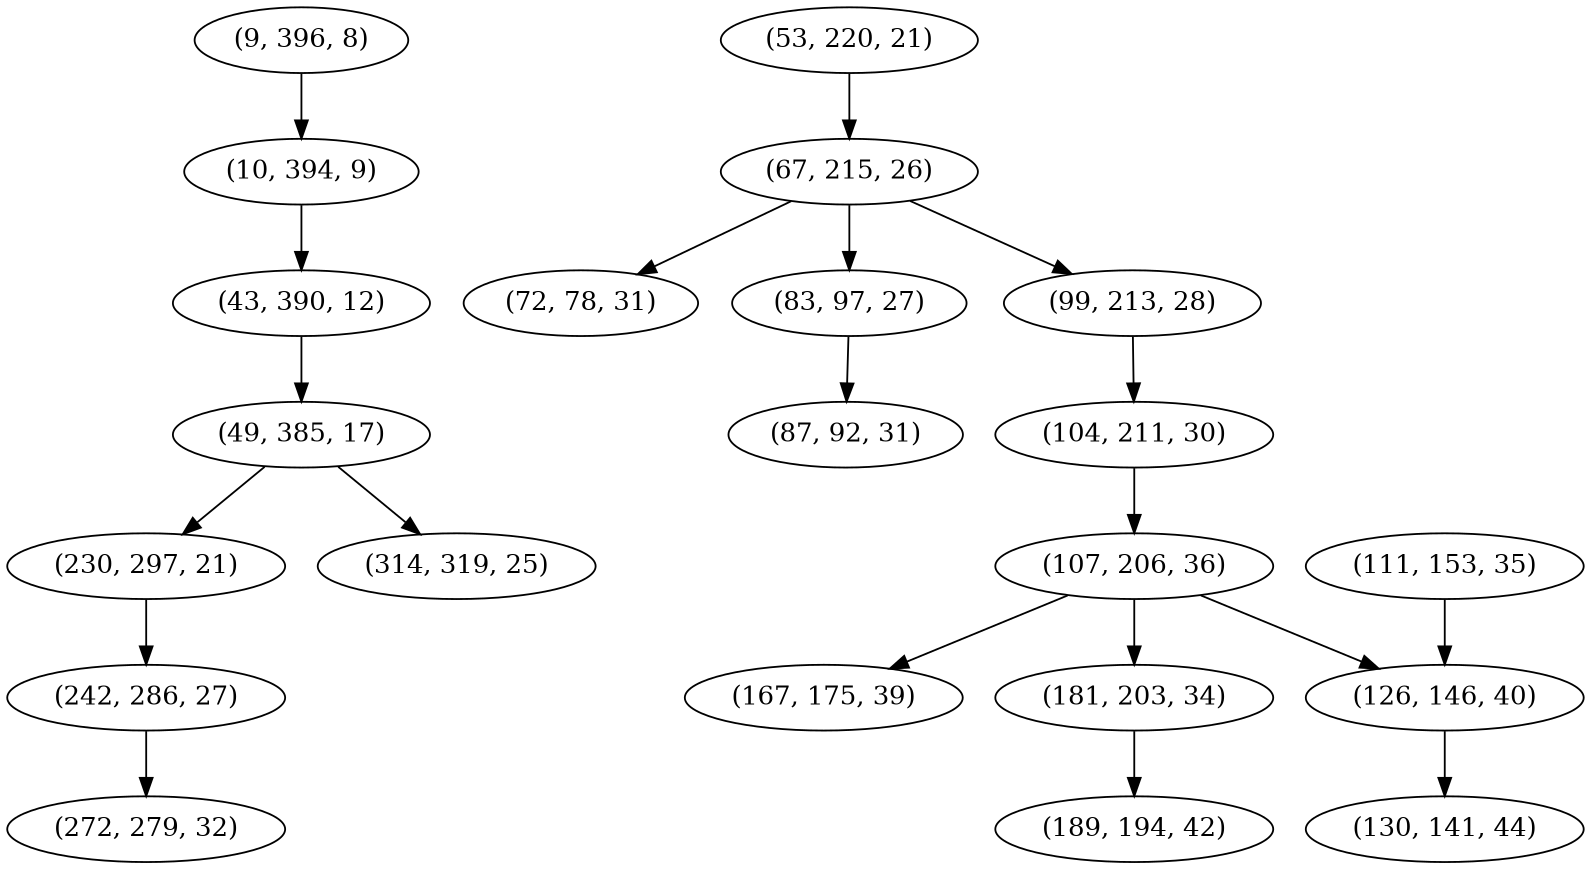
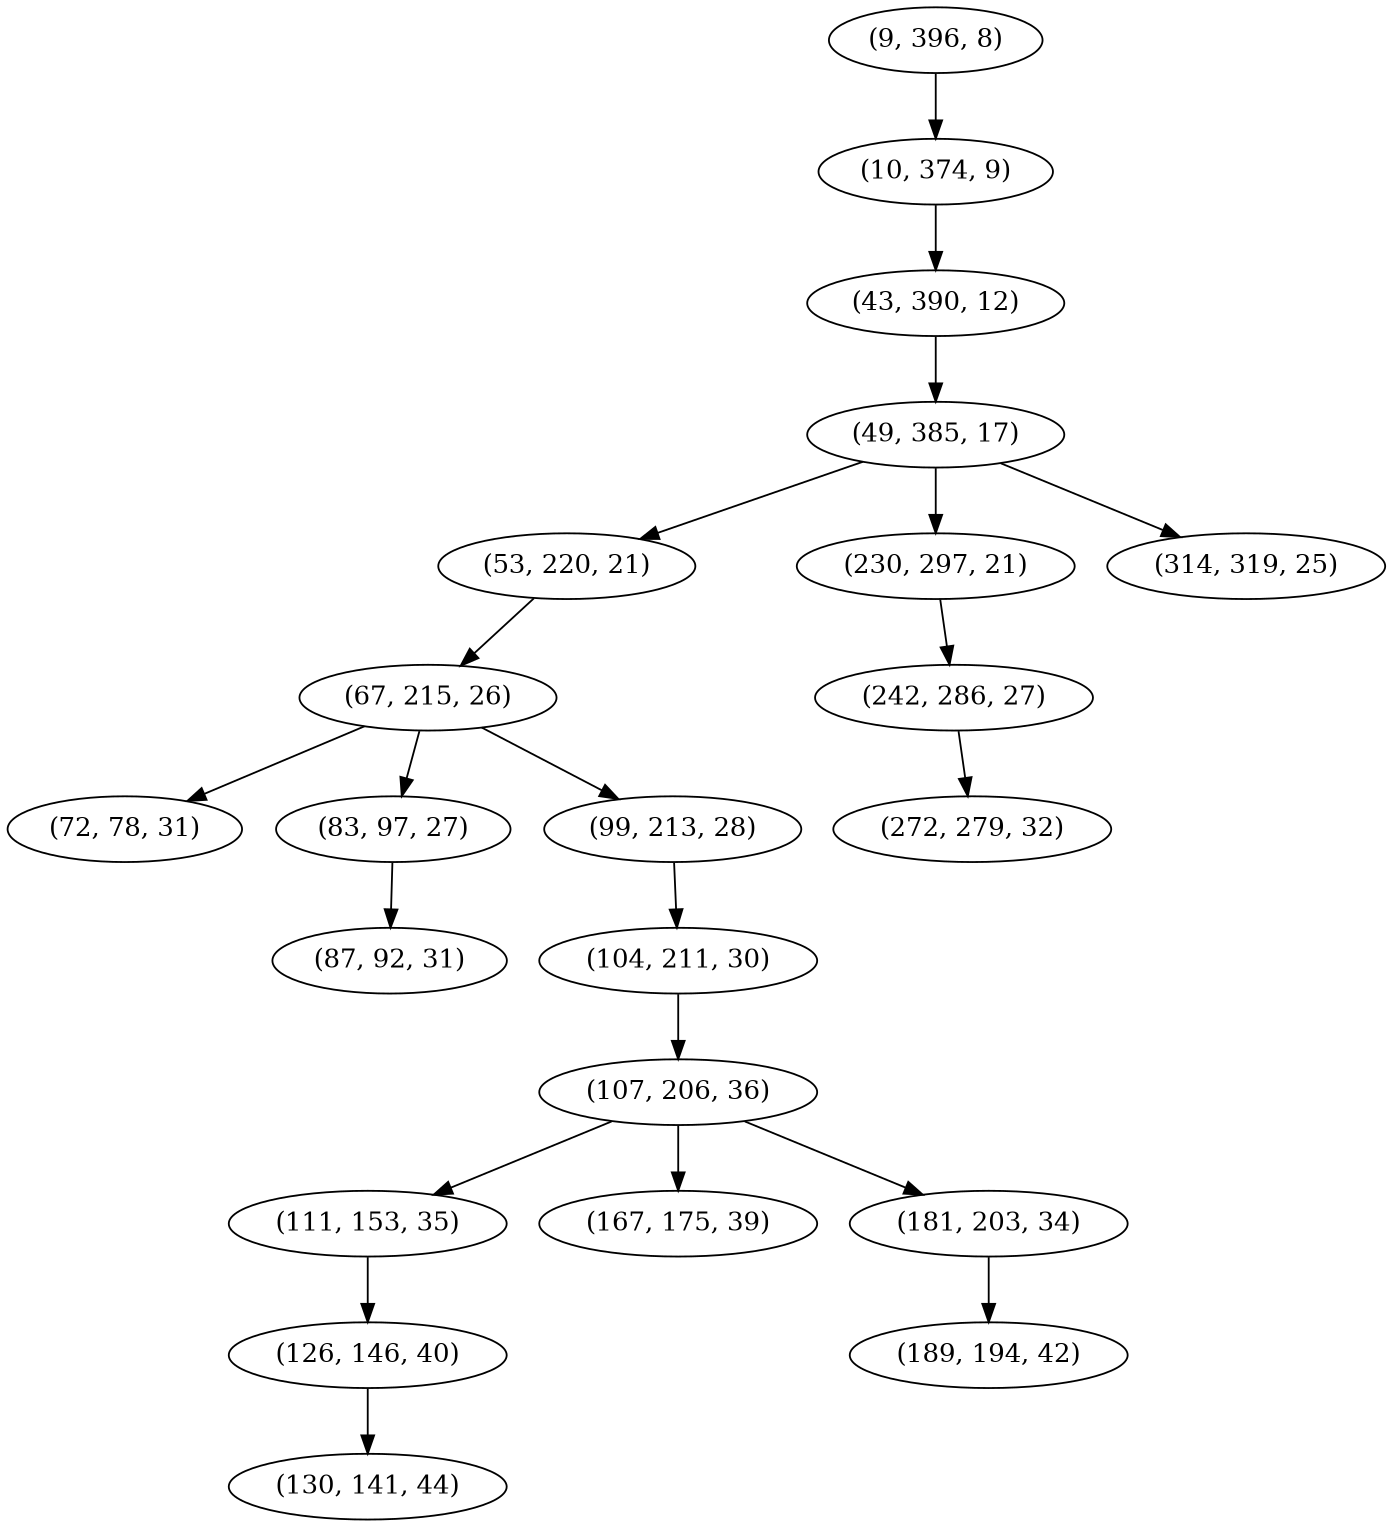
node "(10, 394, 9)": label "(10, 394, 9)" -> "(10, 374, 9)"
edge "(49, 385, 17)" -> "(53, 220, 21)": added
edge "(107, 206, 36)" -> "(126, 146, 40)": now "(107, 206, 36)" -> "(111, 153, 35)"
